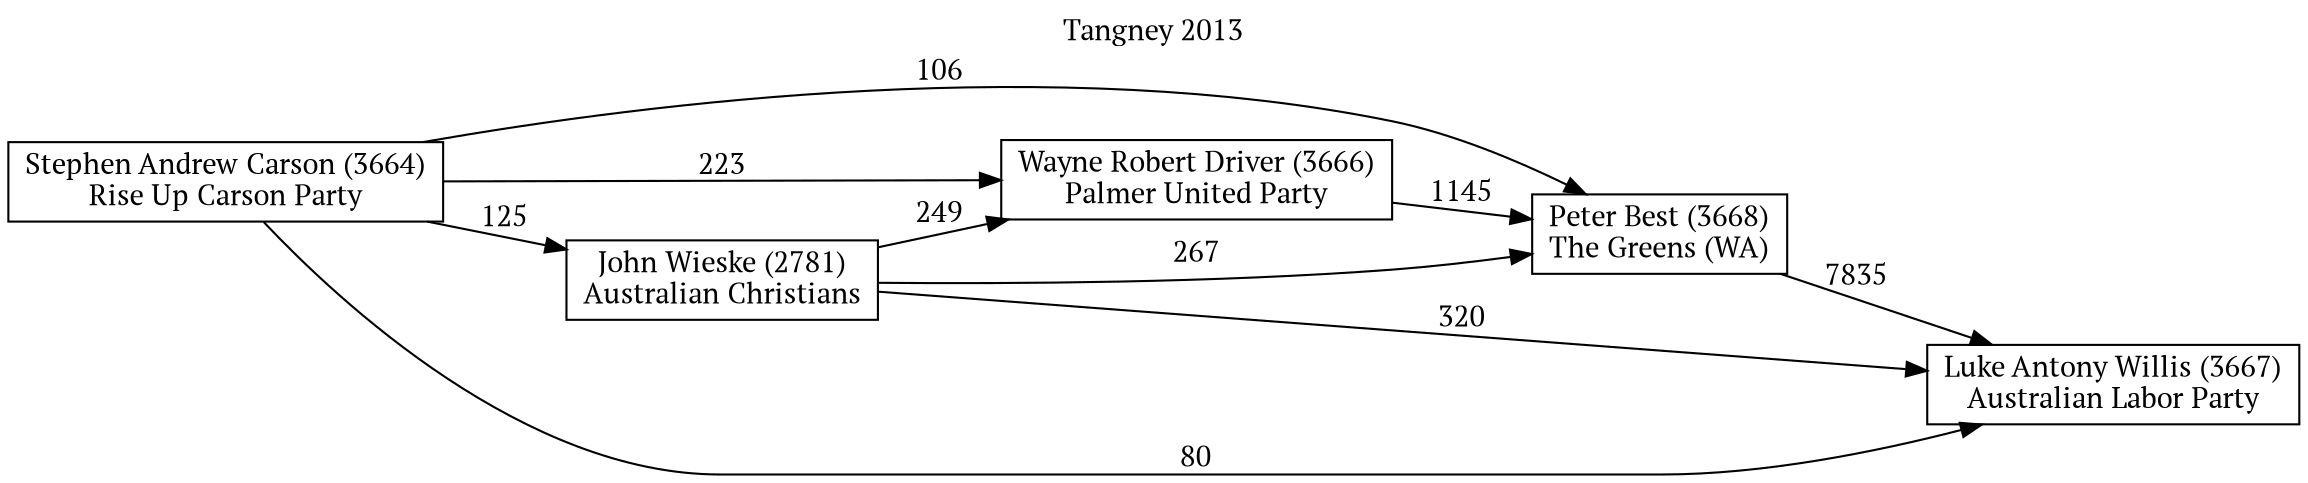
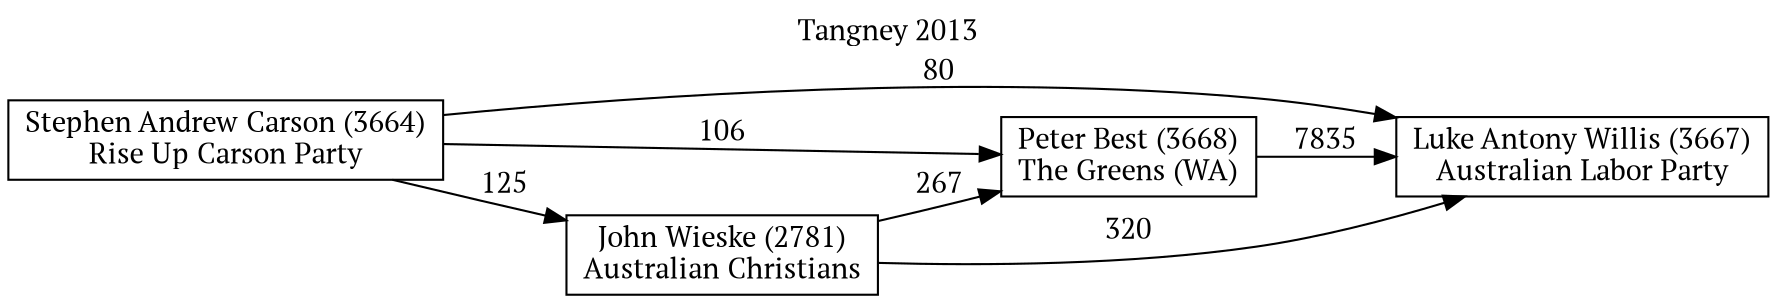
node "Wayne Robert Driver (3666) Palmer United Party": removed
